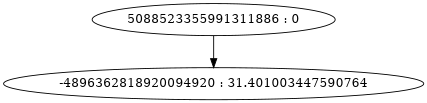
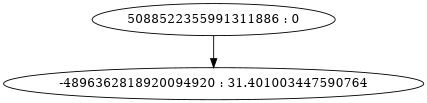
node "5088523355991311886 : 0": label "5088523355991311886 : 0" -> "5088522355991311886 : 0"
